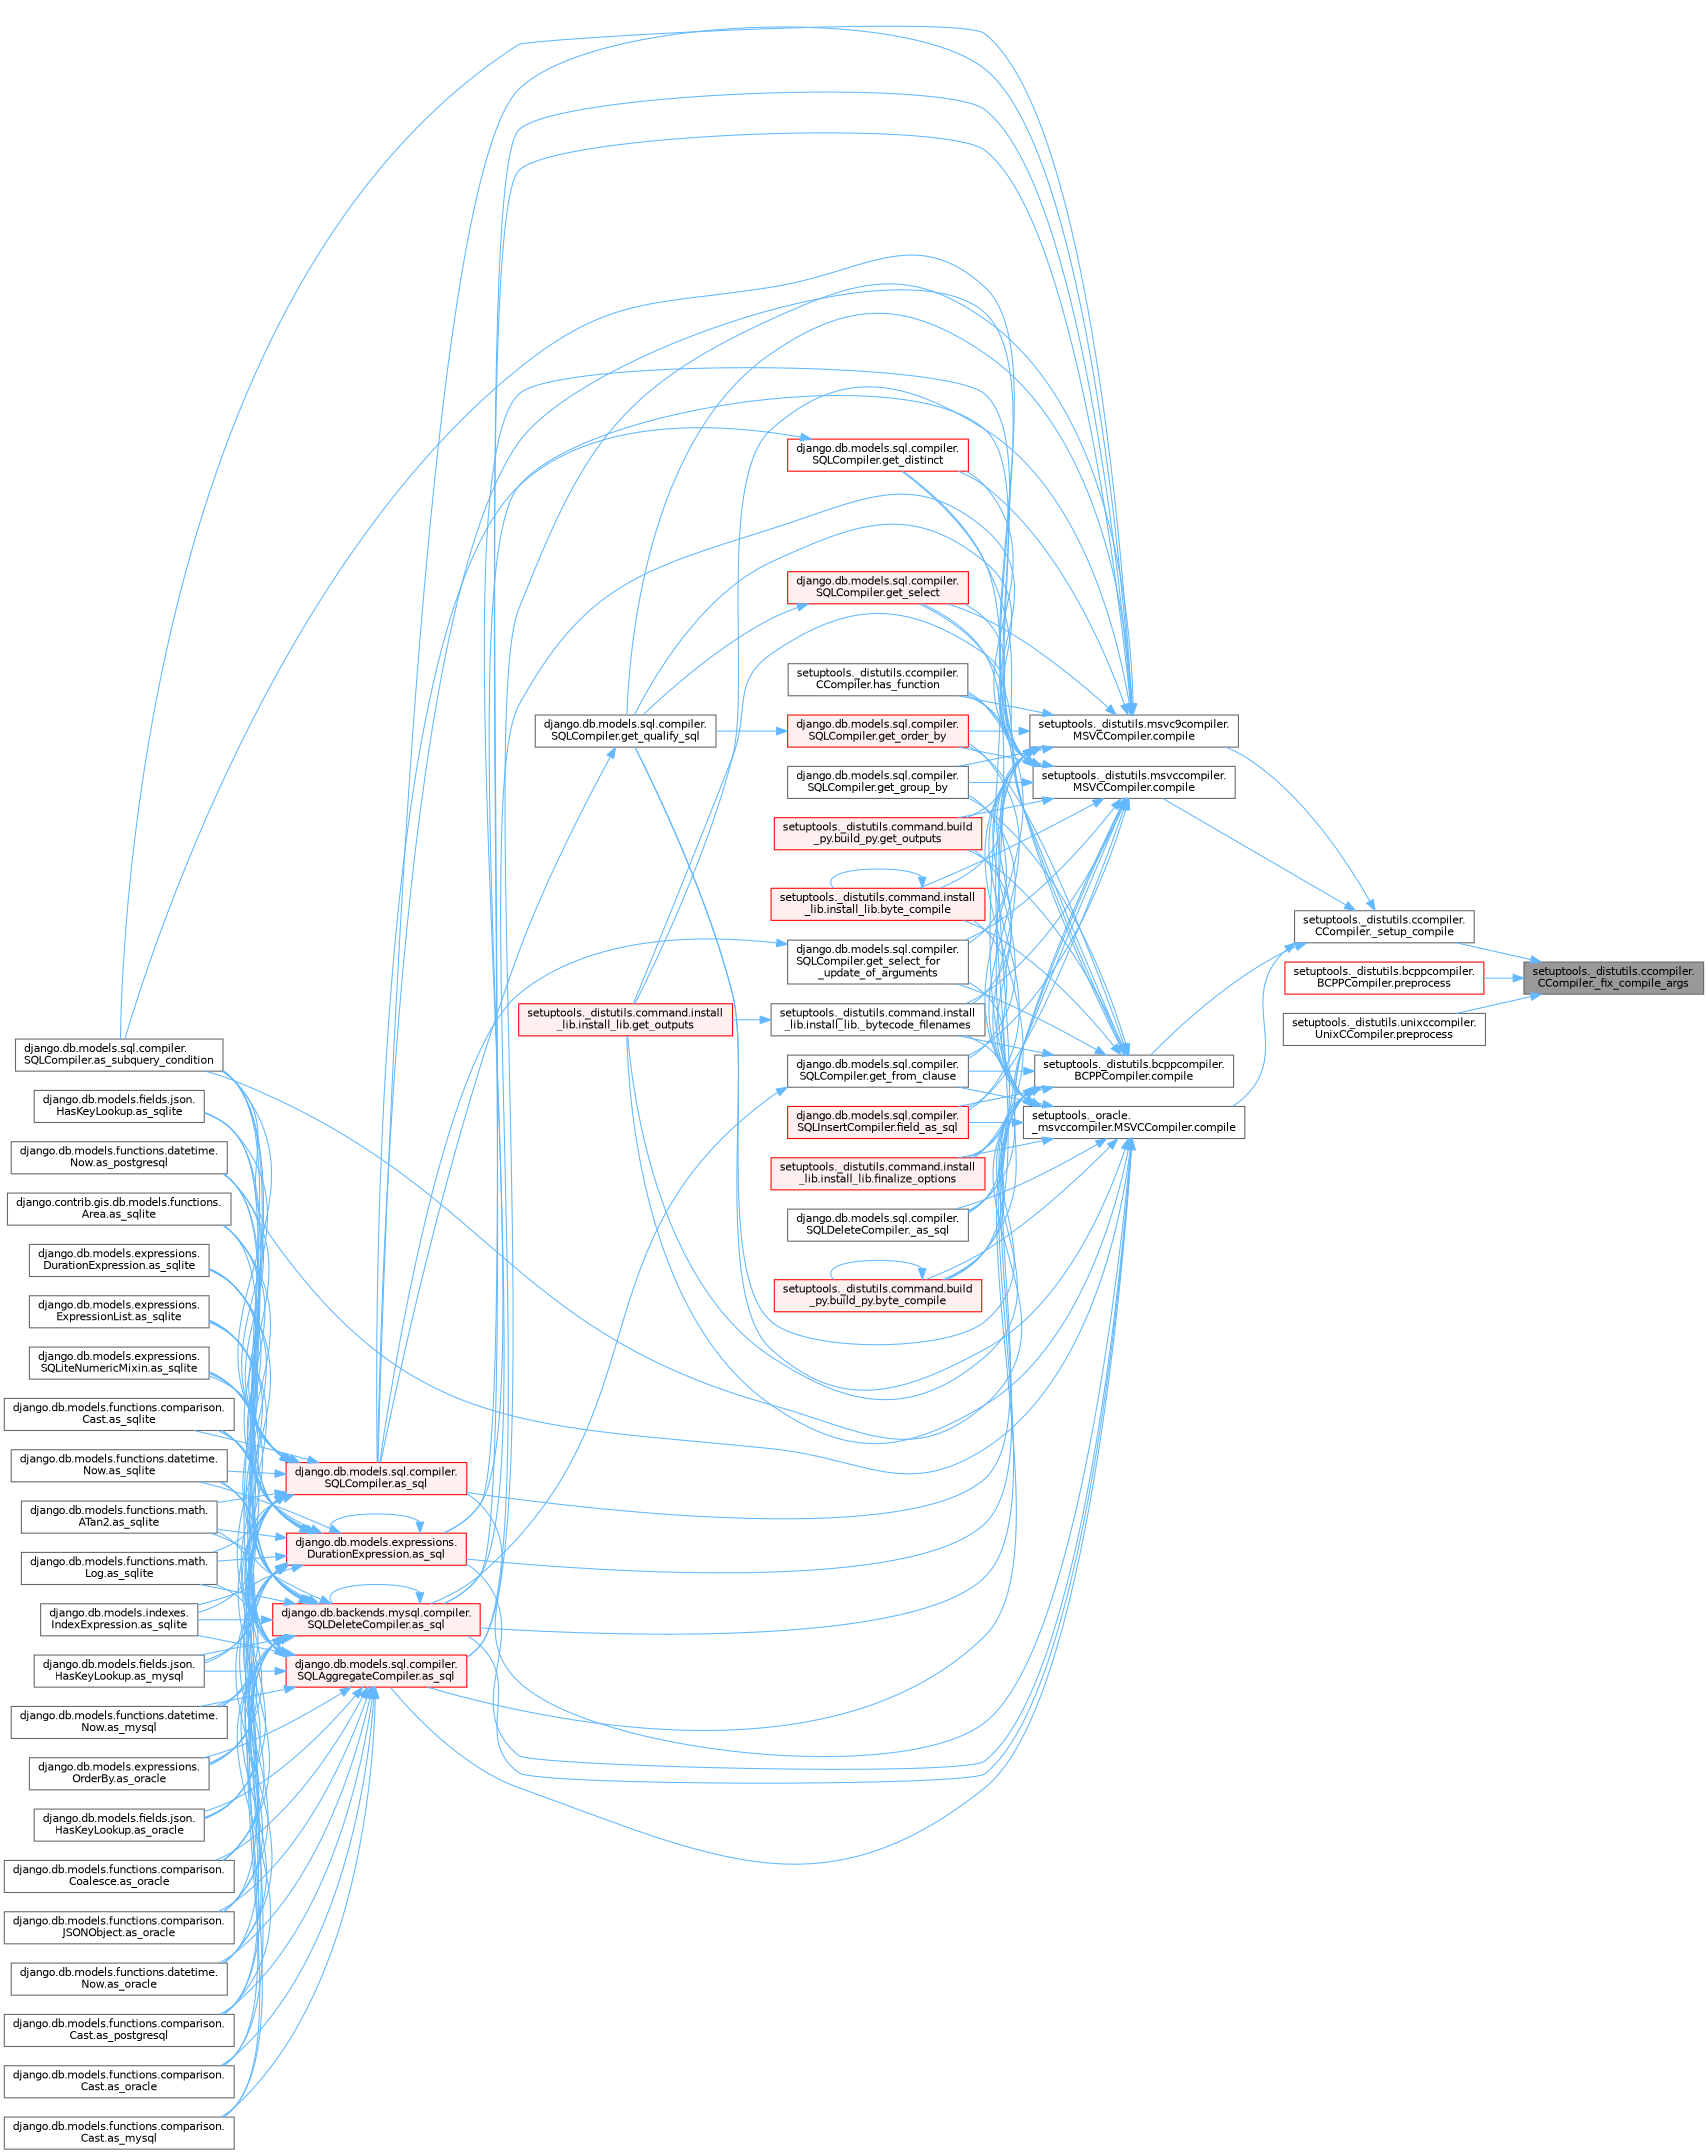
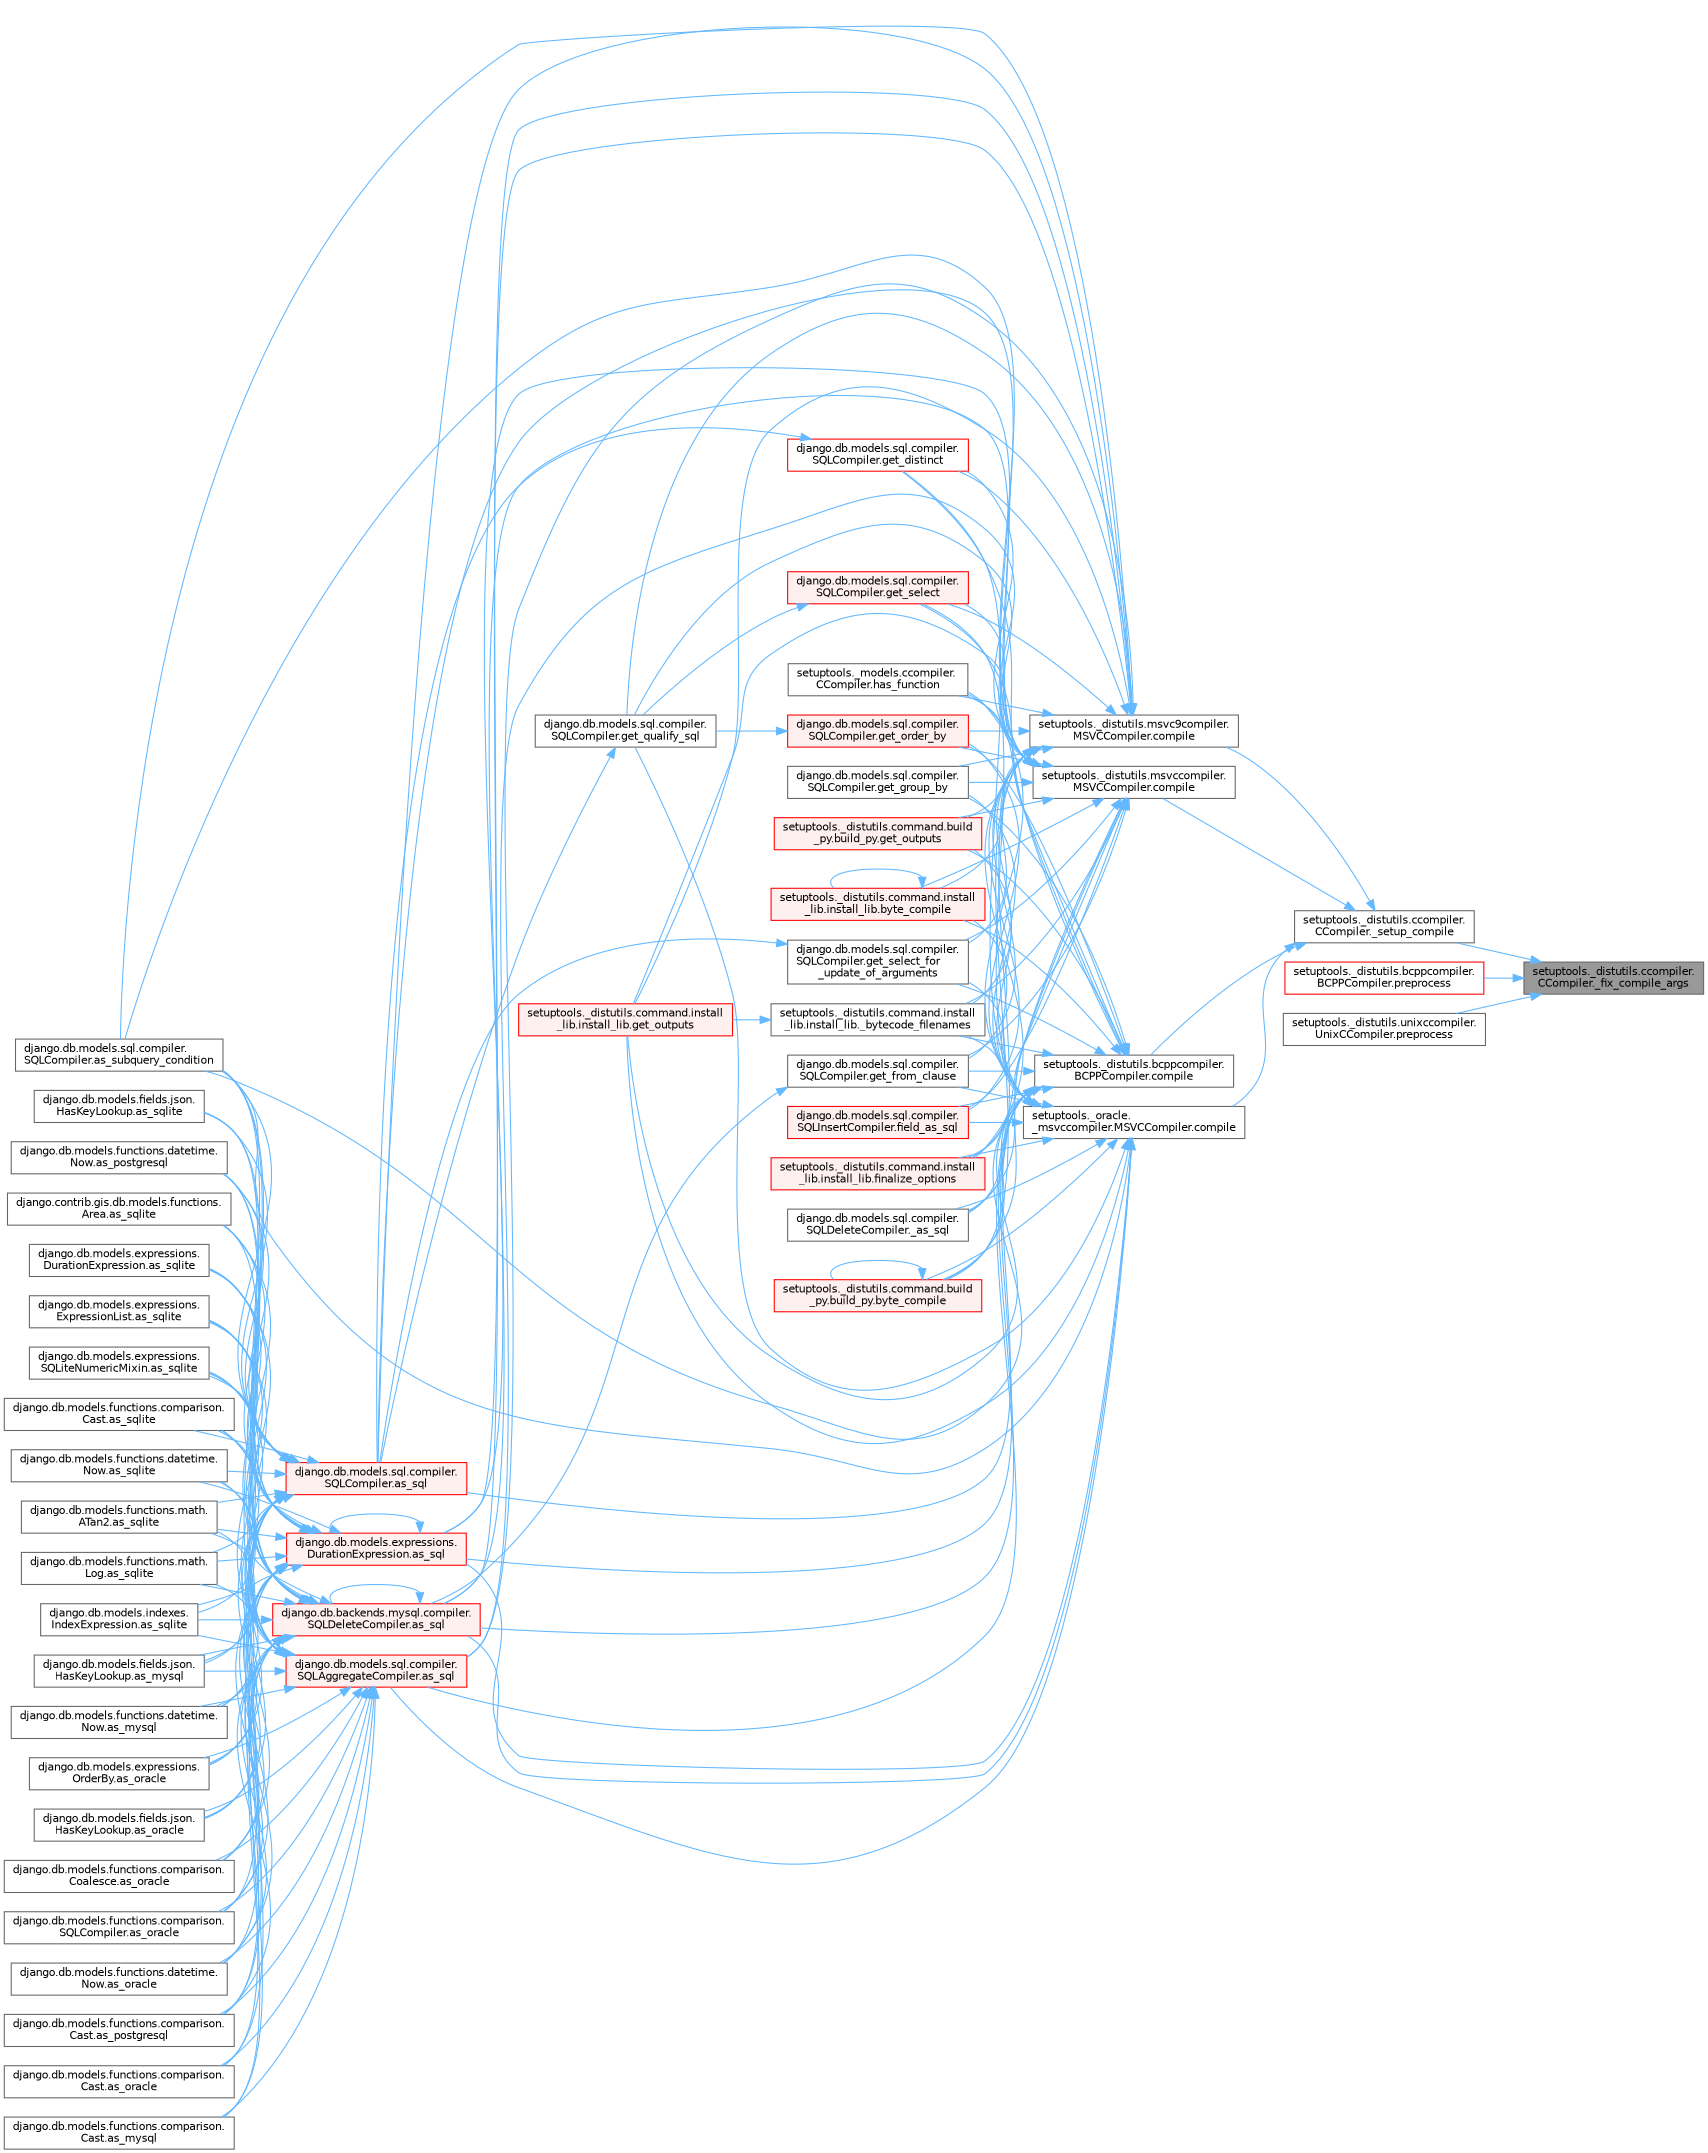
node "setuptools._distutils.ccompiler. CCompiler.has_function": label "setuptools._distutils.ccompiler. CCompiler.has_function" -> "setuptools._models.ccompiler. CCompiler.has_function"
edge "django.db.models.sql.compiler. SQLCompiler.get_qualify_sql" -> "setuptools._distutils.bcppcompiler. BCPPCompiler.compile": removed
edge "django.db.models.sql.compiler. SQLCompiler.as_sql" -> "setuptools._oracle. _msvccompiler.MSVCCompiler.compile": removed
node "django.db.models.functions.comparison. JSONObject.as_oracle": label "django.db.models.functions.comparison. JSONObject.as_oracle" -> "django.db.models.functions.comparison. SQLCompiler.as_oracle"
